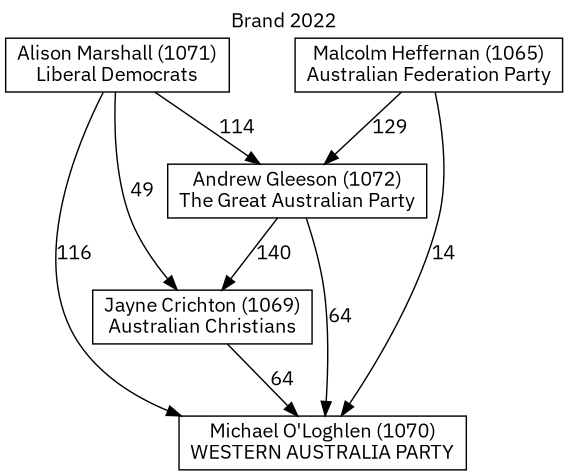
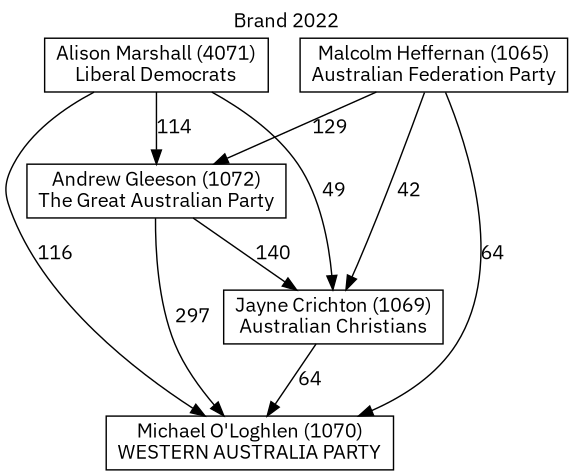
node "Alison Marshall (1071) Liberal Democrats": label "Alison Marshall (1071) Liberal Democrats" -> "Alison Marshall (4071) Liberal Democrats"
edge "Malcolm Heffernan (1065) Australian Federation Party" -> "Jayne Crichton (1069) Australian Christians": added, label "42"
edge "Malcolm Heffernan (1065) Australian Federation Party" -> "Michael O'Loghlen (1070) WESTERN AUSTRALIA PARTY": label "14" -> "64"
edge "Andrew Gleeson (1072) The Great Australian Party" -> "Michael O'Loghlen (1070) WESTERN AUSTRALIA PARTY": label "64" -> "297"
